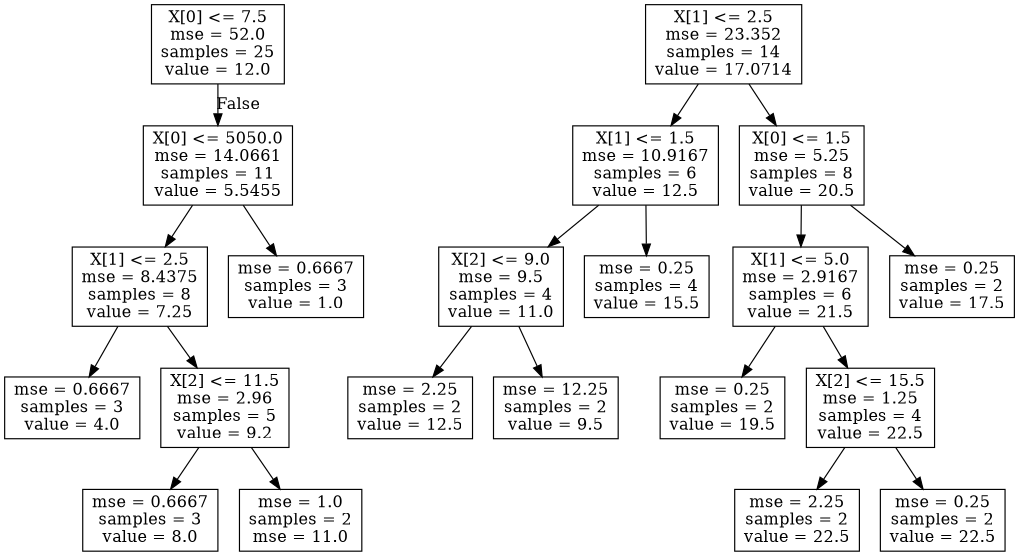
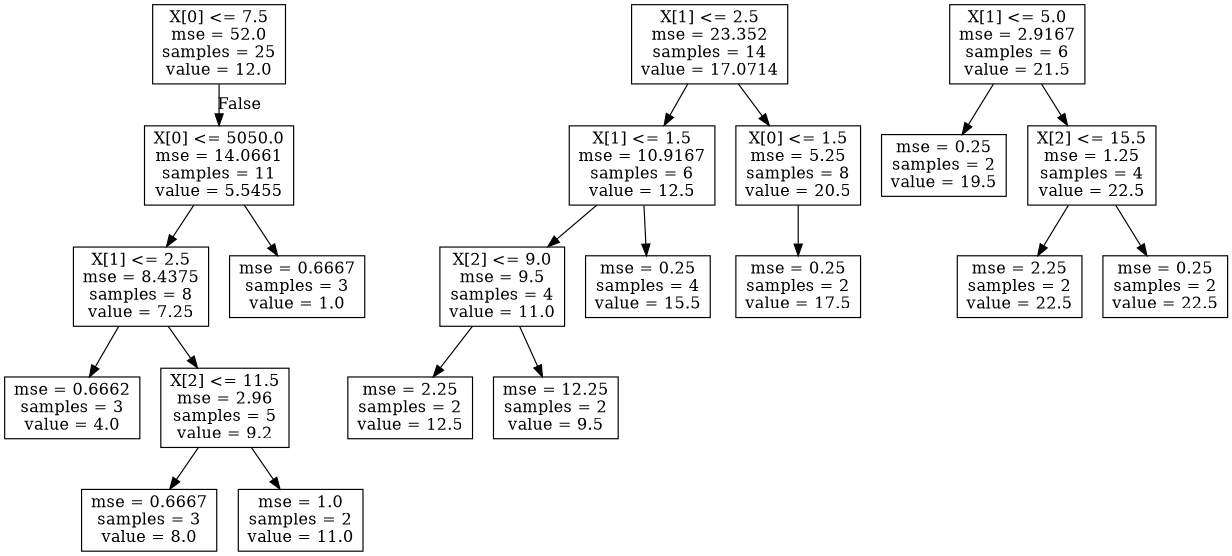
edge "X[0] <= 1.5 mse = 5.25 samples = 8 value = 20.5" -> "X[1] <= 5.0 mse = 2.9167 samples = 6 value = 21.5": removed
node "mse = 0.6667 samples = 3 value = 4.0": label "mse = 0.6667 samples = 3 value = 4.0" -> "mse = 0.6662 samples = 3 value = 4.0"
node "mse = 1.0 samples = 2 mse = 11.0": label "mse = 1.0 samples = 2 mse = 11.0" -> "mse = 1.0 samples = 2 value = 11.0"
